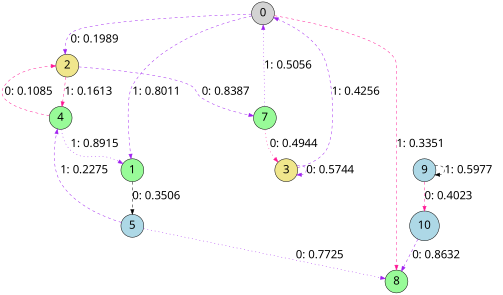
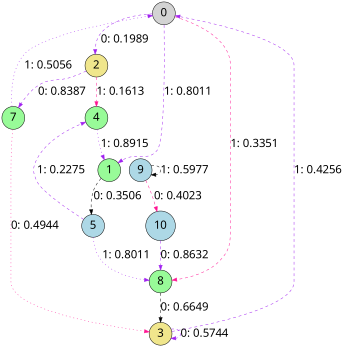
edge "4" -> "2": removed, label "0: 0.1085"
edge "5" -> "8": label "0: 0.7725   " -> "1: 0.8011   "
edge "8" -> "3": added, label "0: 0.6649"
